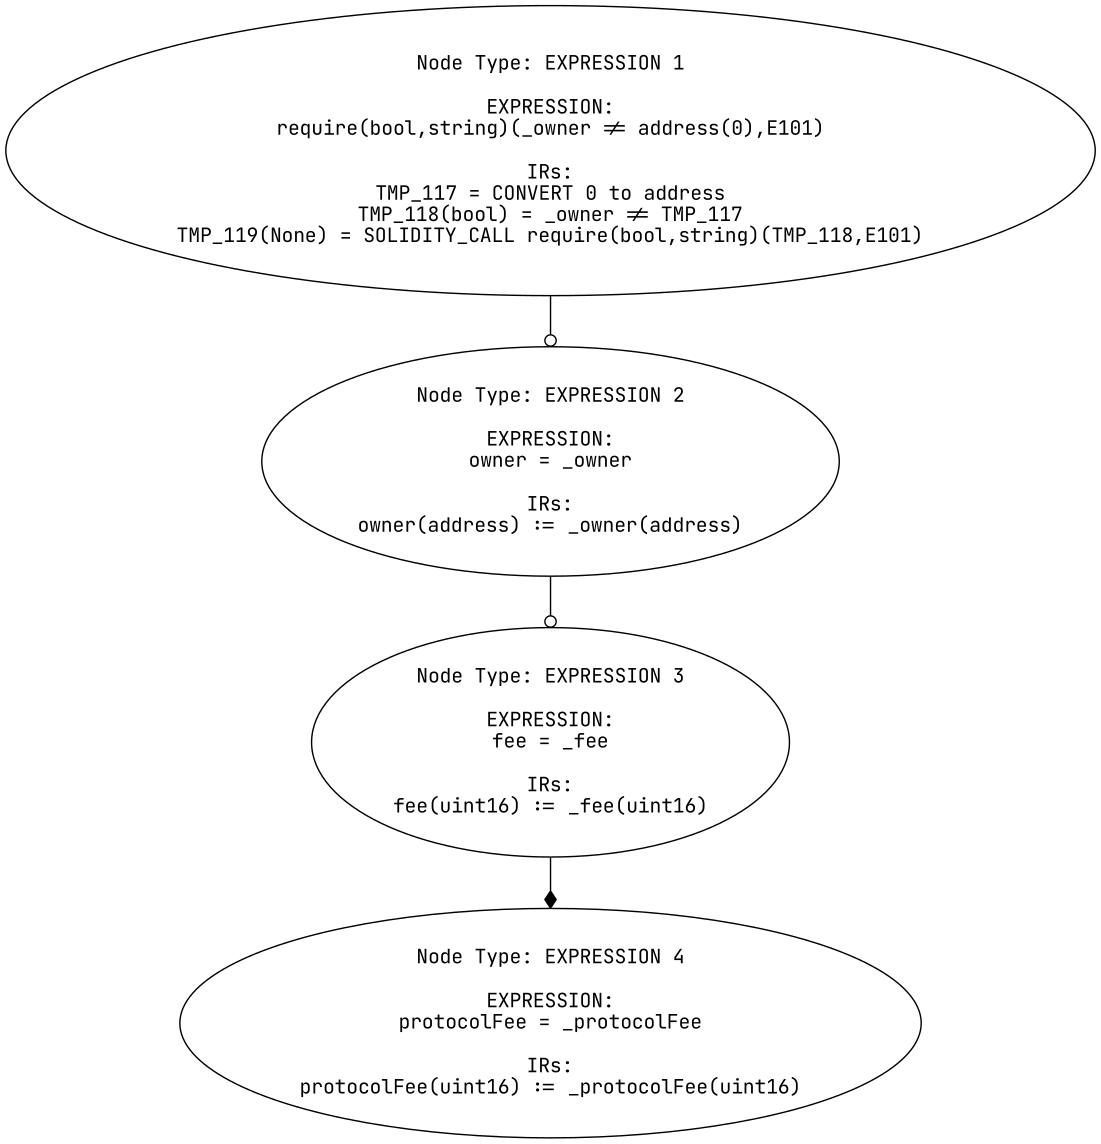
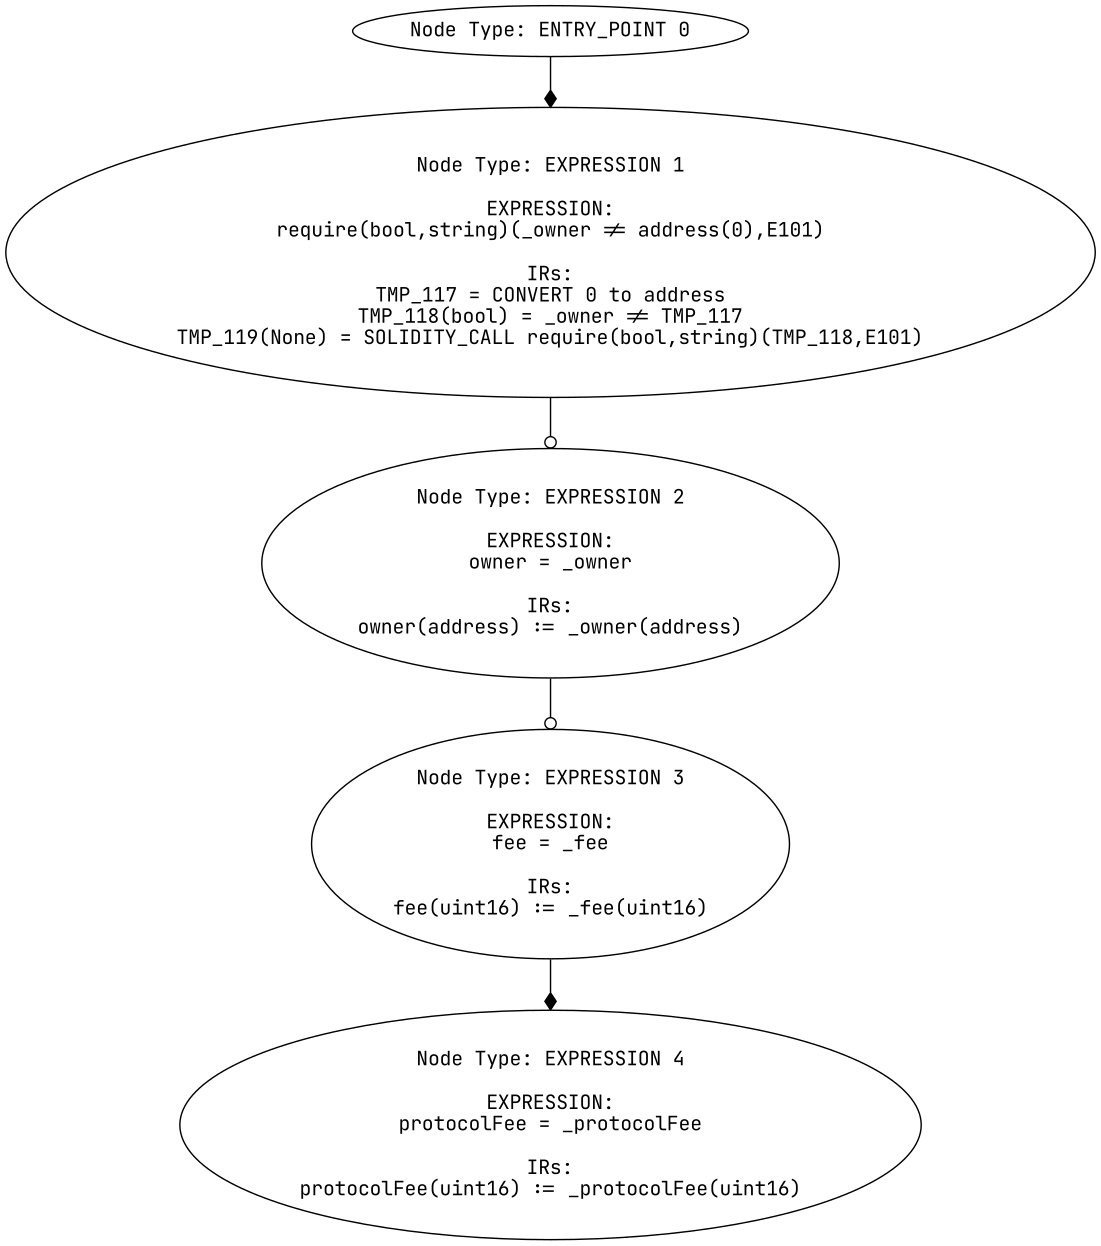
node "Node Type: ENTRY_POINT 0": added
